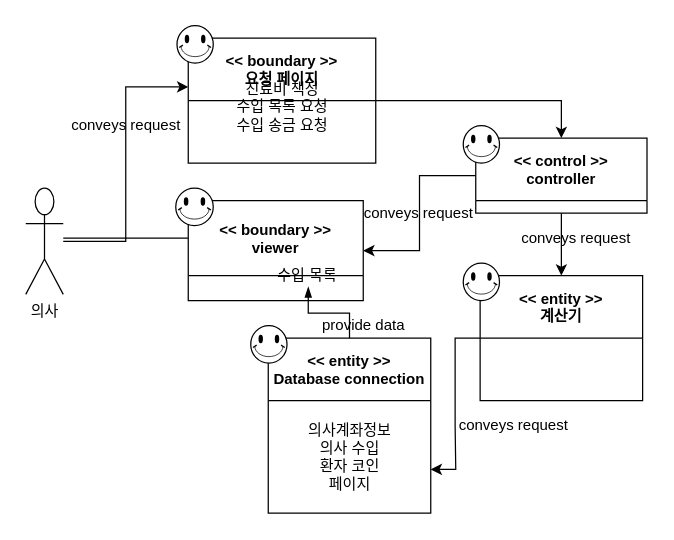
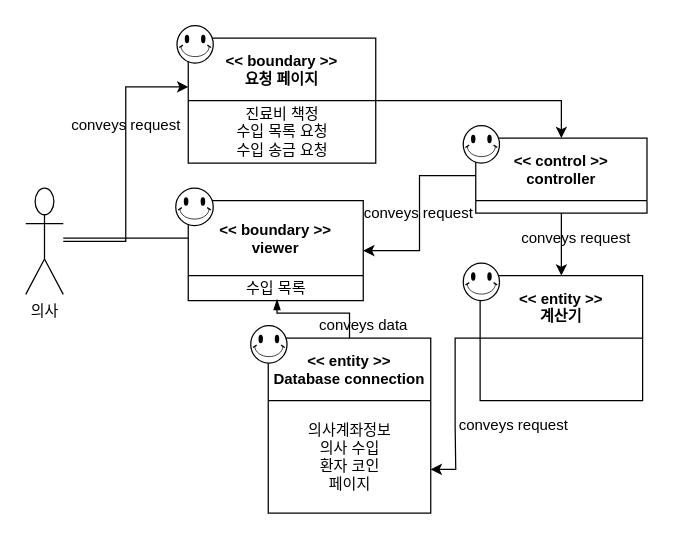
node "진료비 책정 수입 목록 요청 수입 송금 요청": moved (282, 107) -> (282, 132)
node "수입 목록": moved (307, 276) -> (276, 288)
node "provide data": label "provide data" -> "conveys data"
